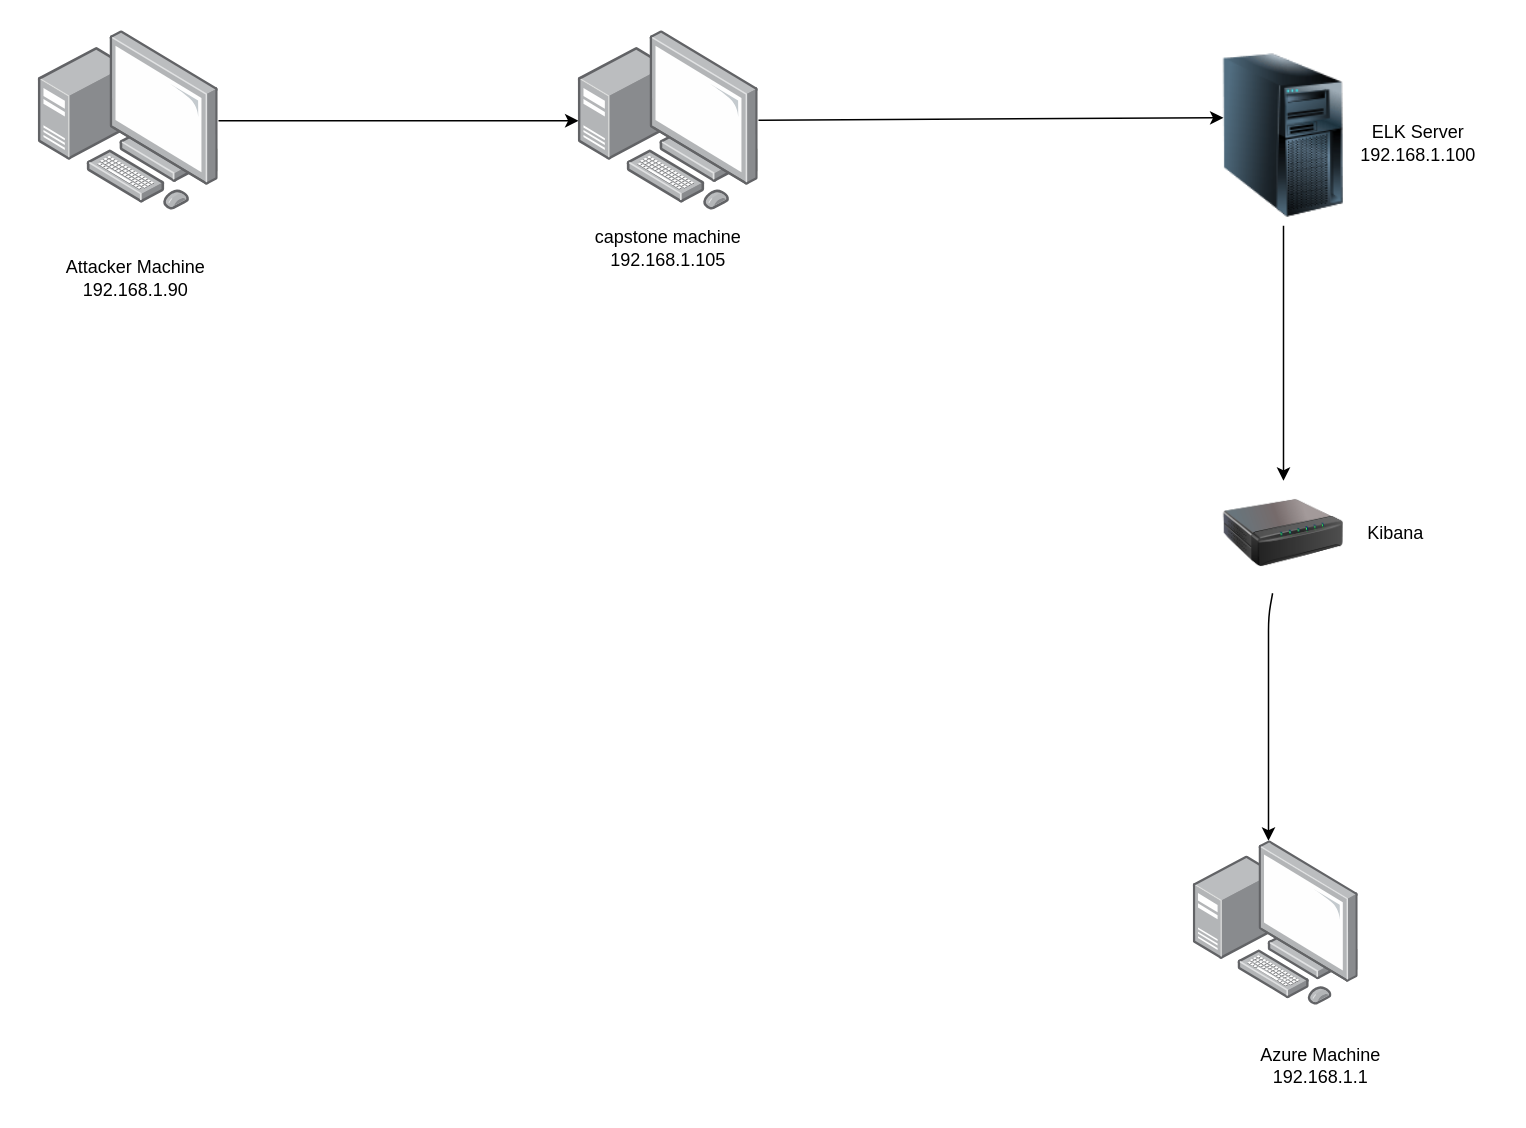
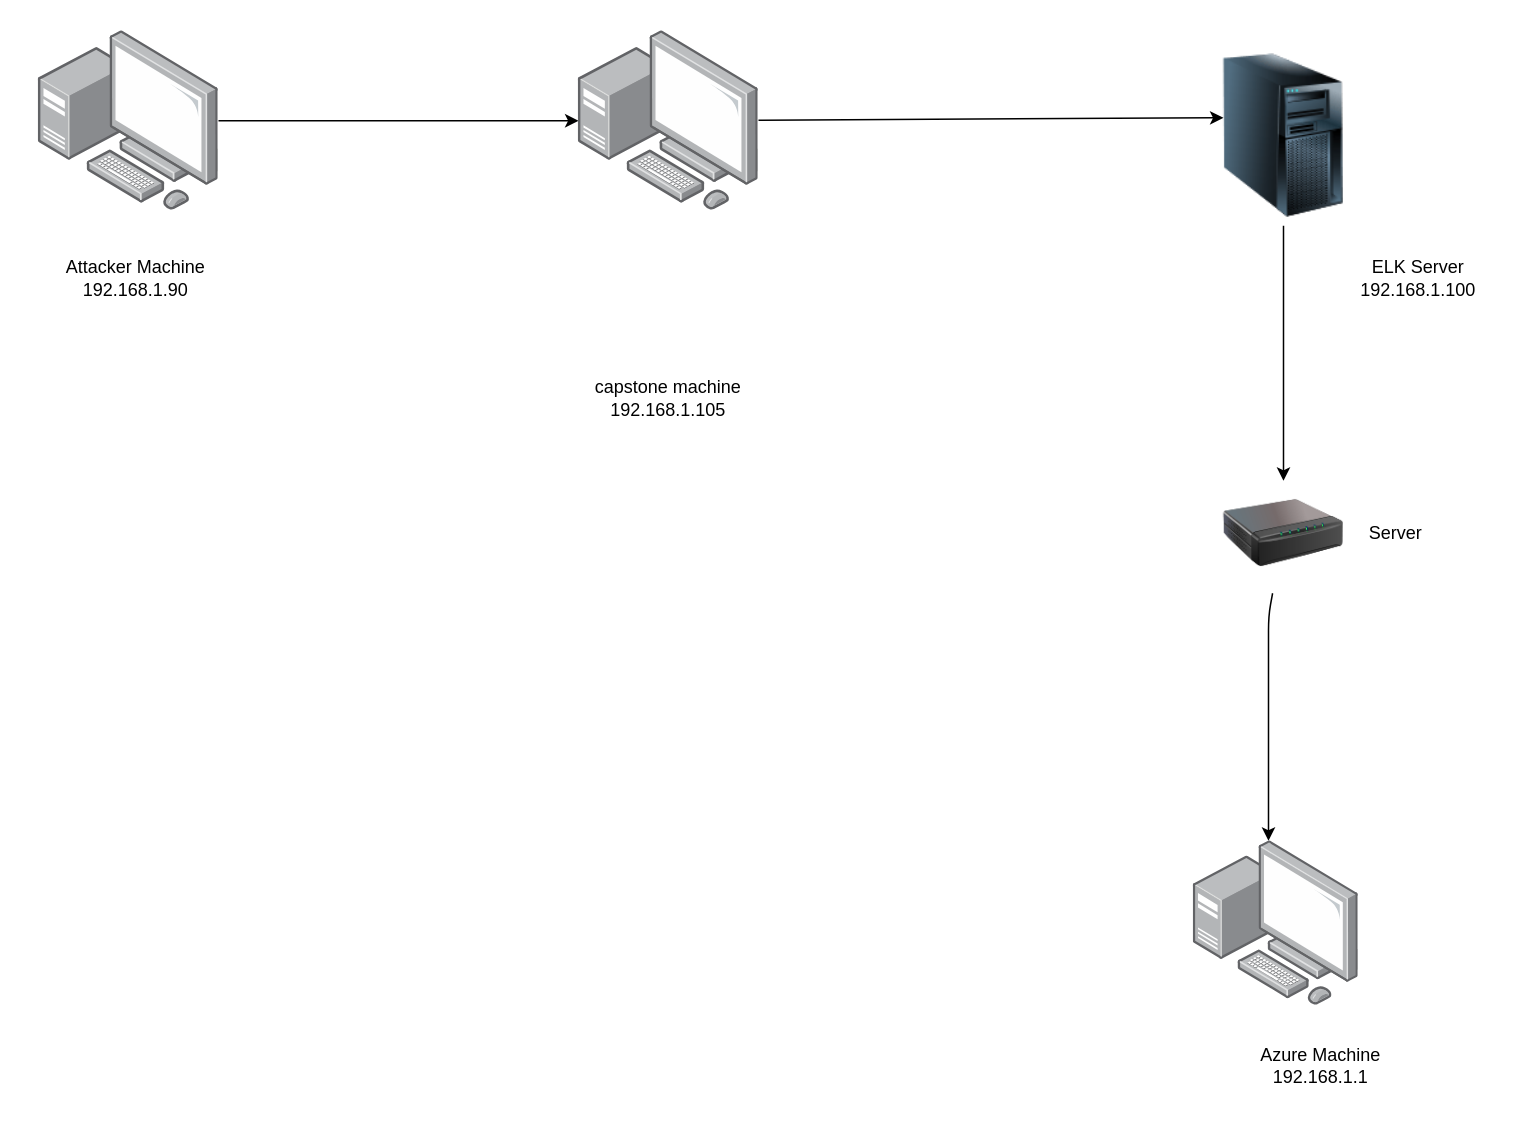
node "ELK Server 192.168.1.100": moved (1418, 143) -> (1418, 278)
node "capstone machine 192.168.1.105": moved (668, 248) -> (668, 398)
node "Kibana": label "Kibana" -> "Server"
